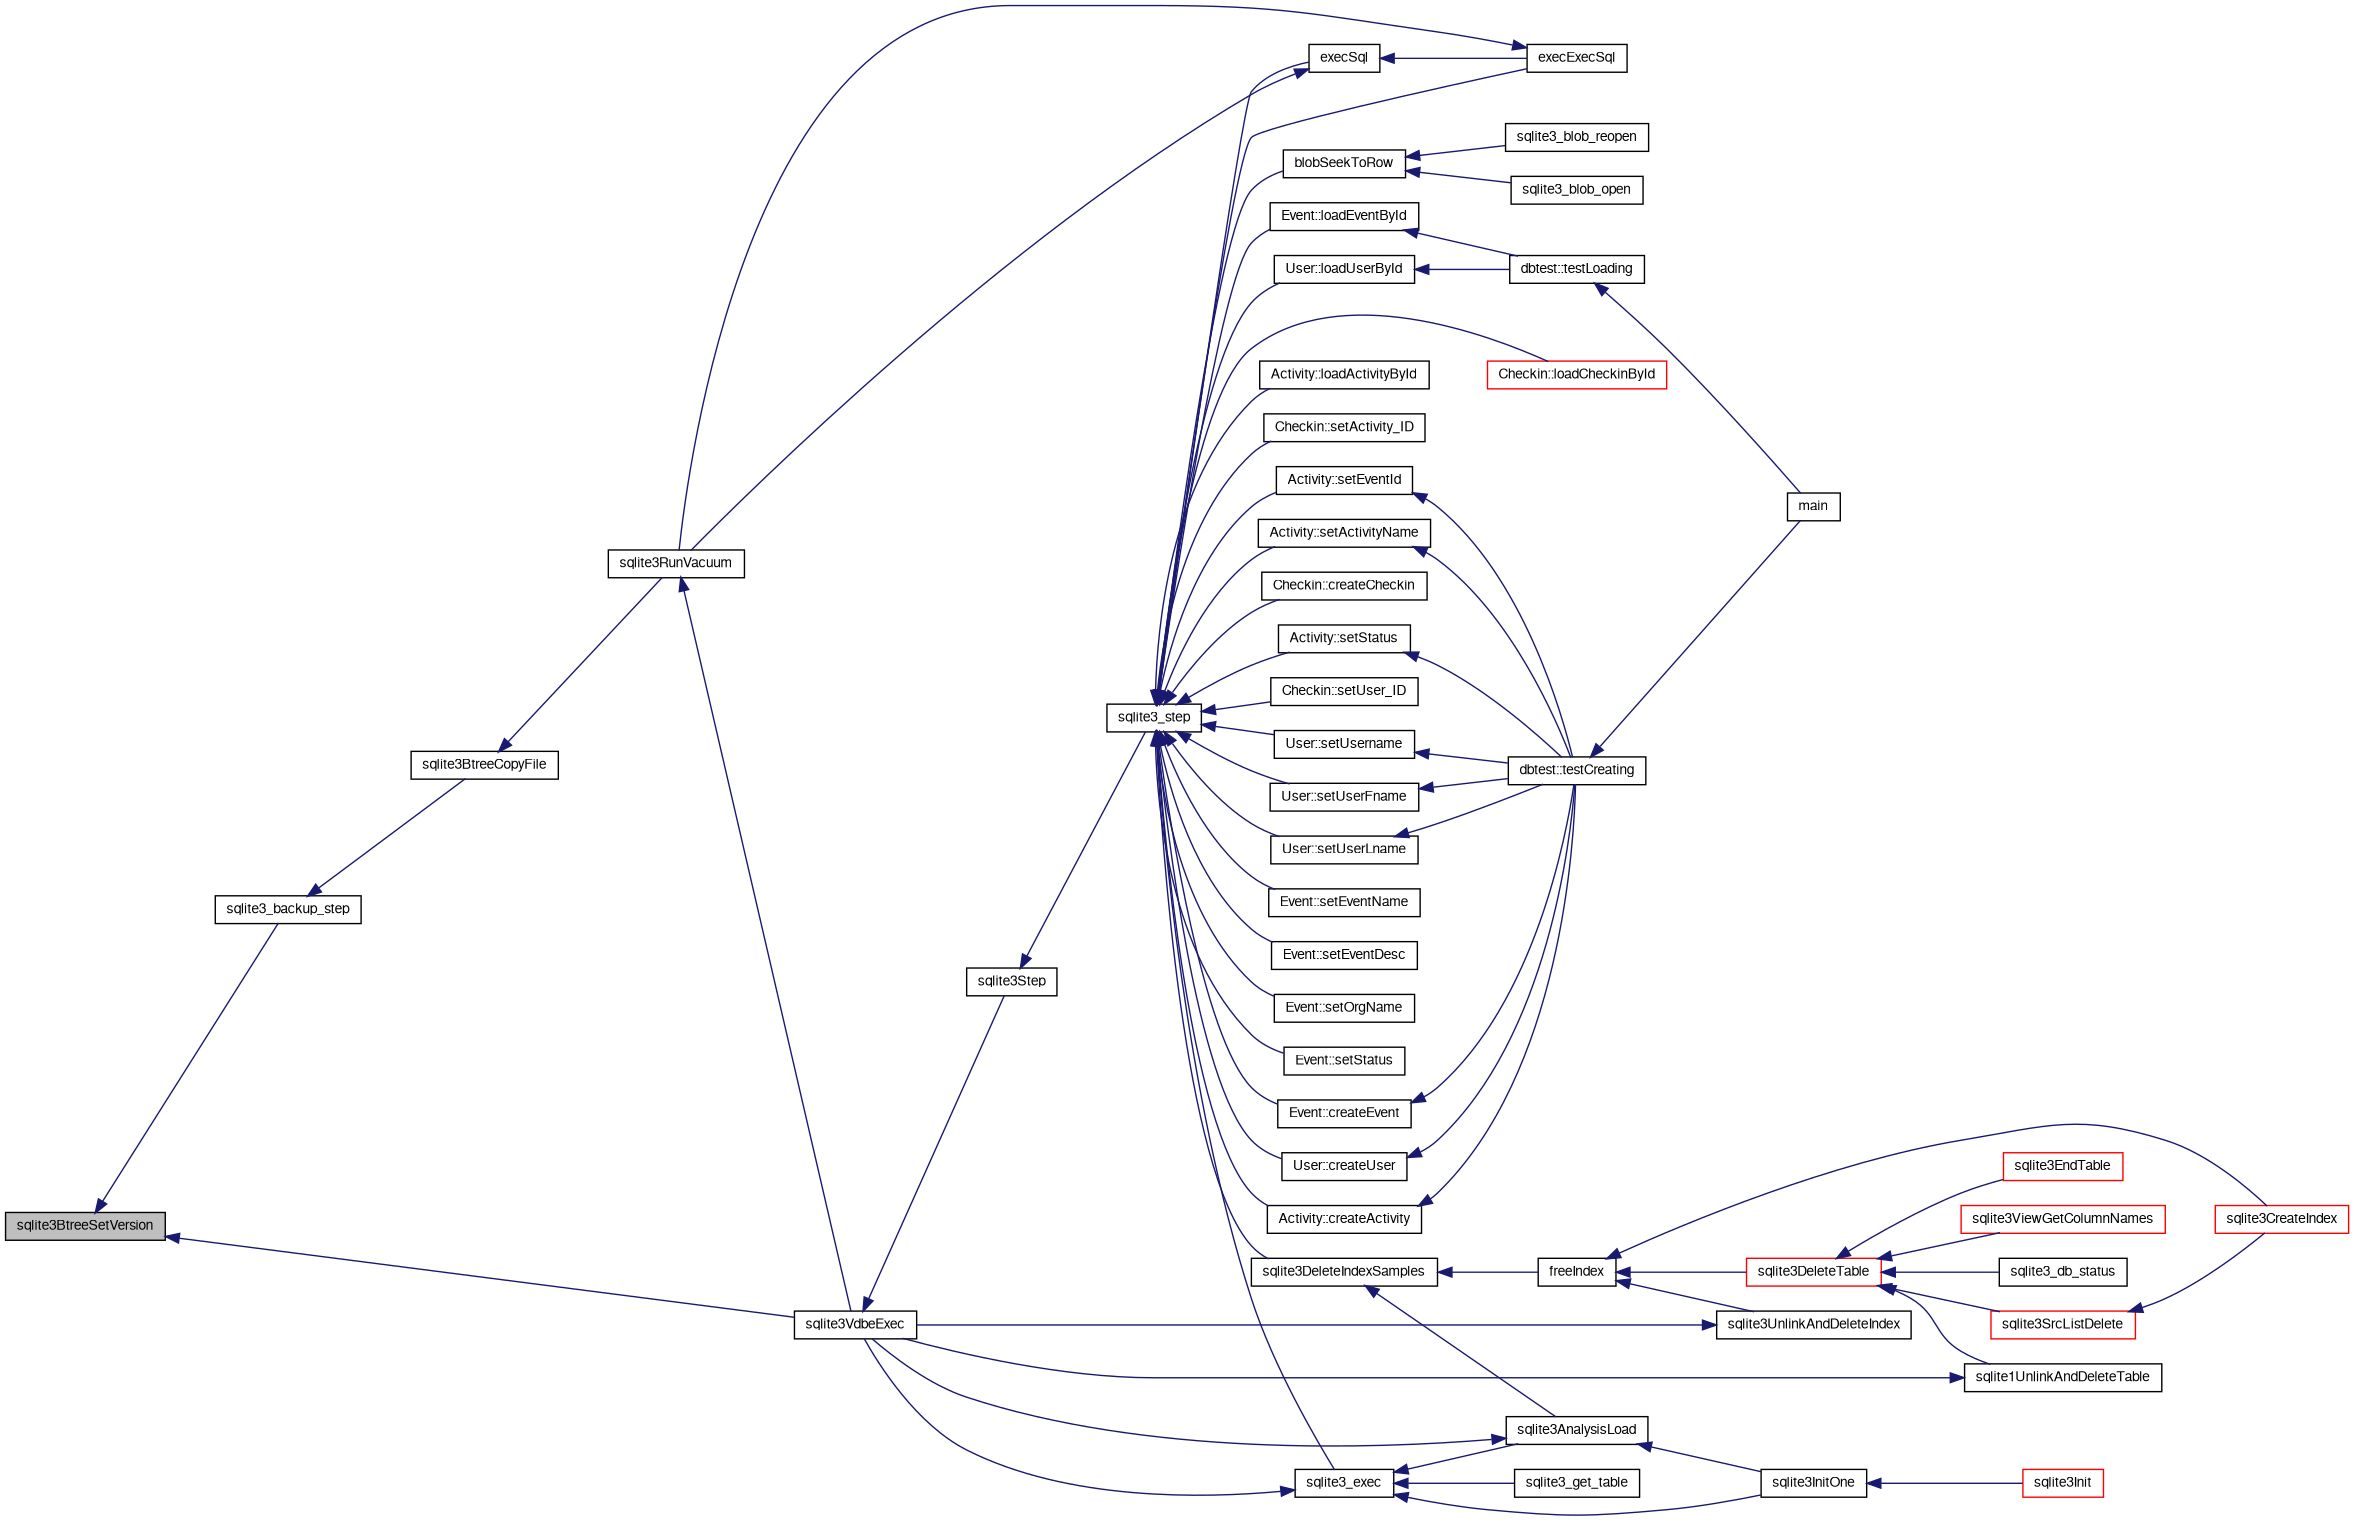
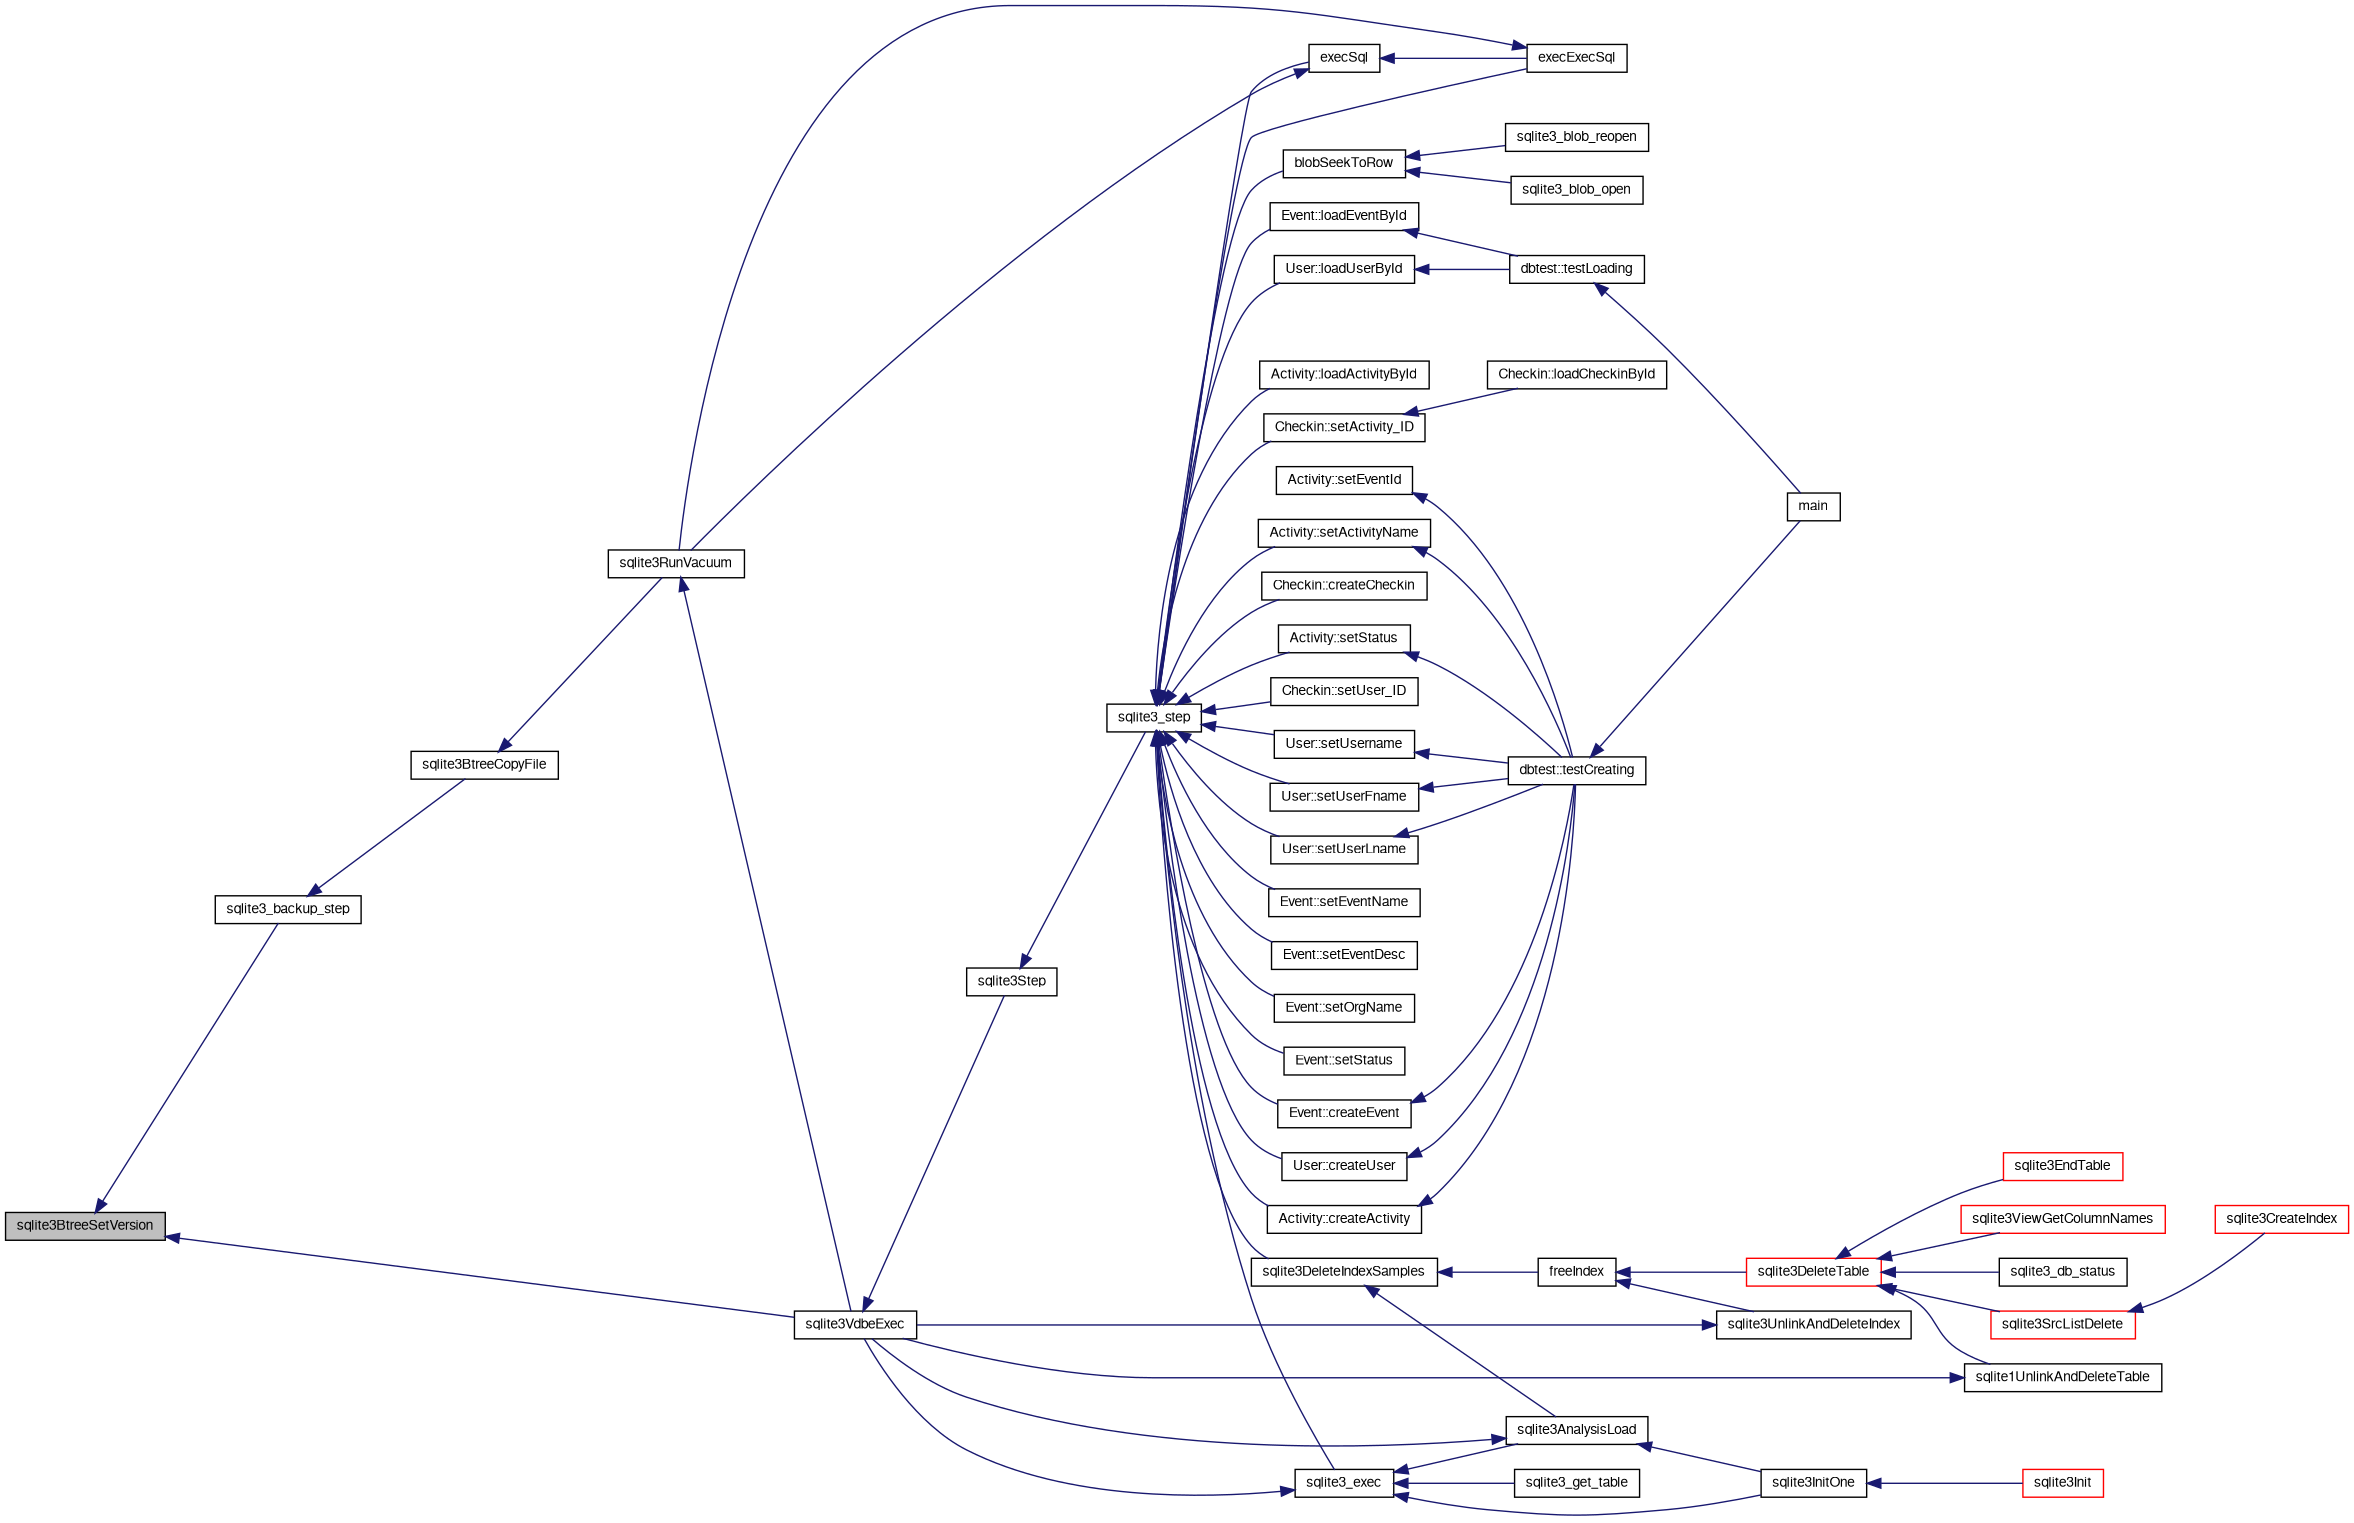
edge "Checkin::loadCheckinById" -> "sqlite3_step": now "Checkin::loadCheckinById" -> "Checkin::setActivity_ID"
node "Checkin::loadCheckinById": color red -> black
edge "Activity::setEventId" -> "sqlite3_step": removed
edge "sqlite3CreateIndex" -> "freeIndex": removed
